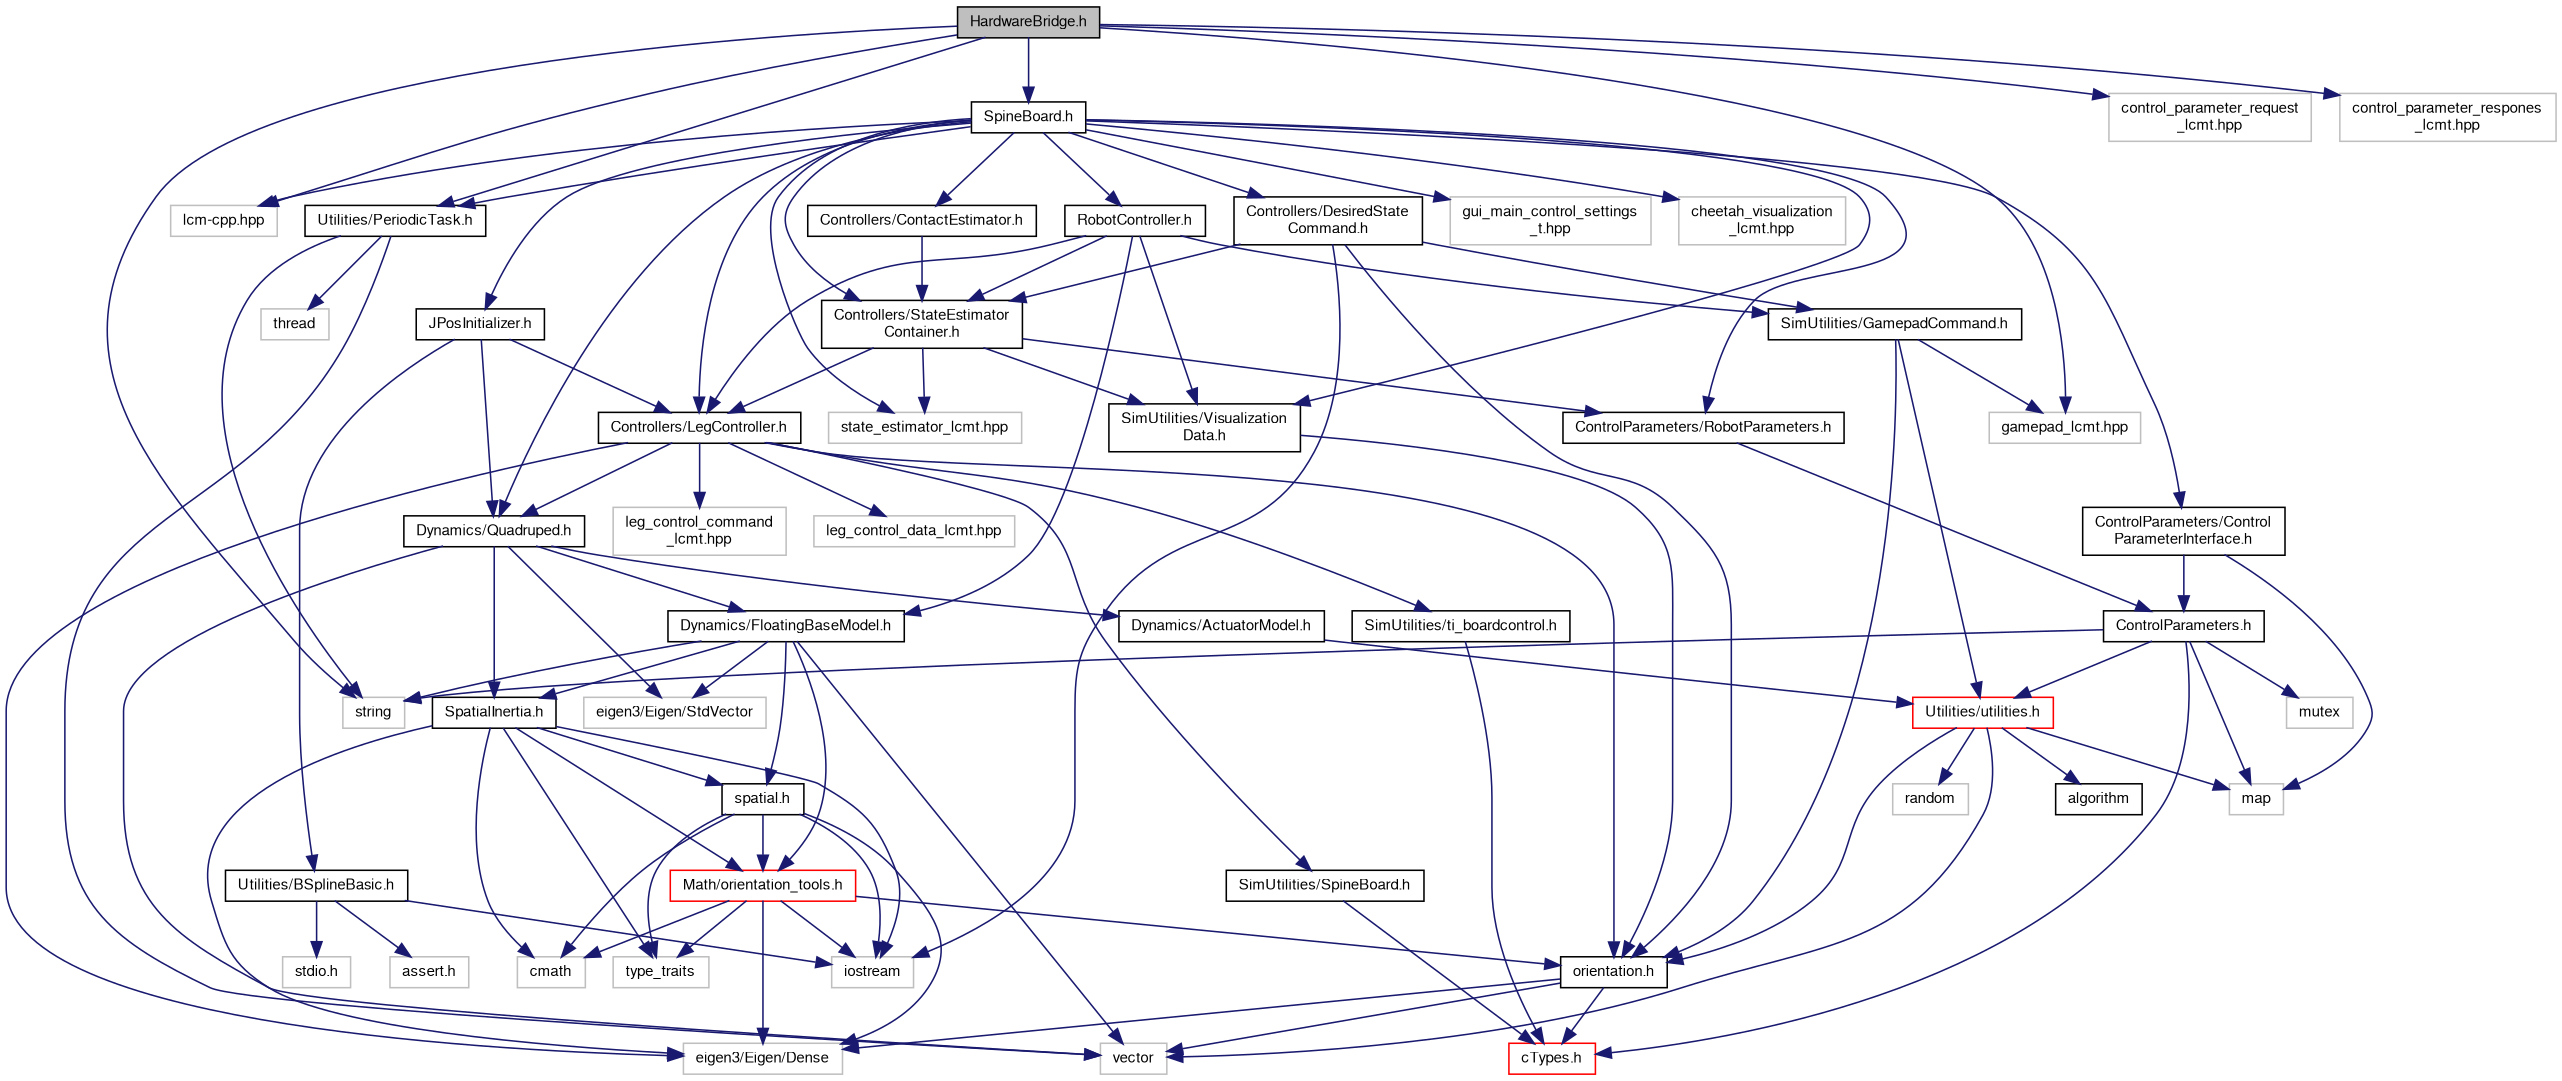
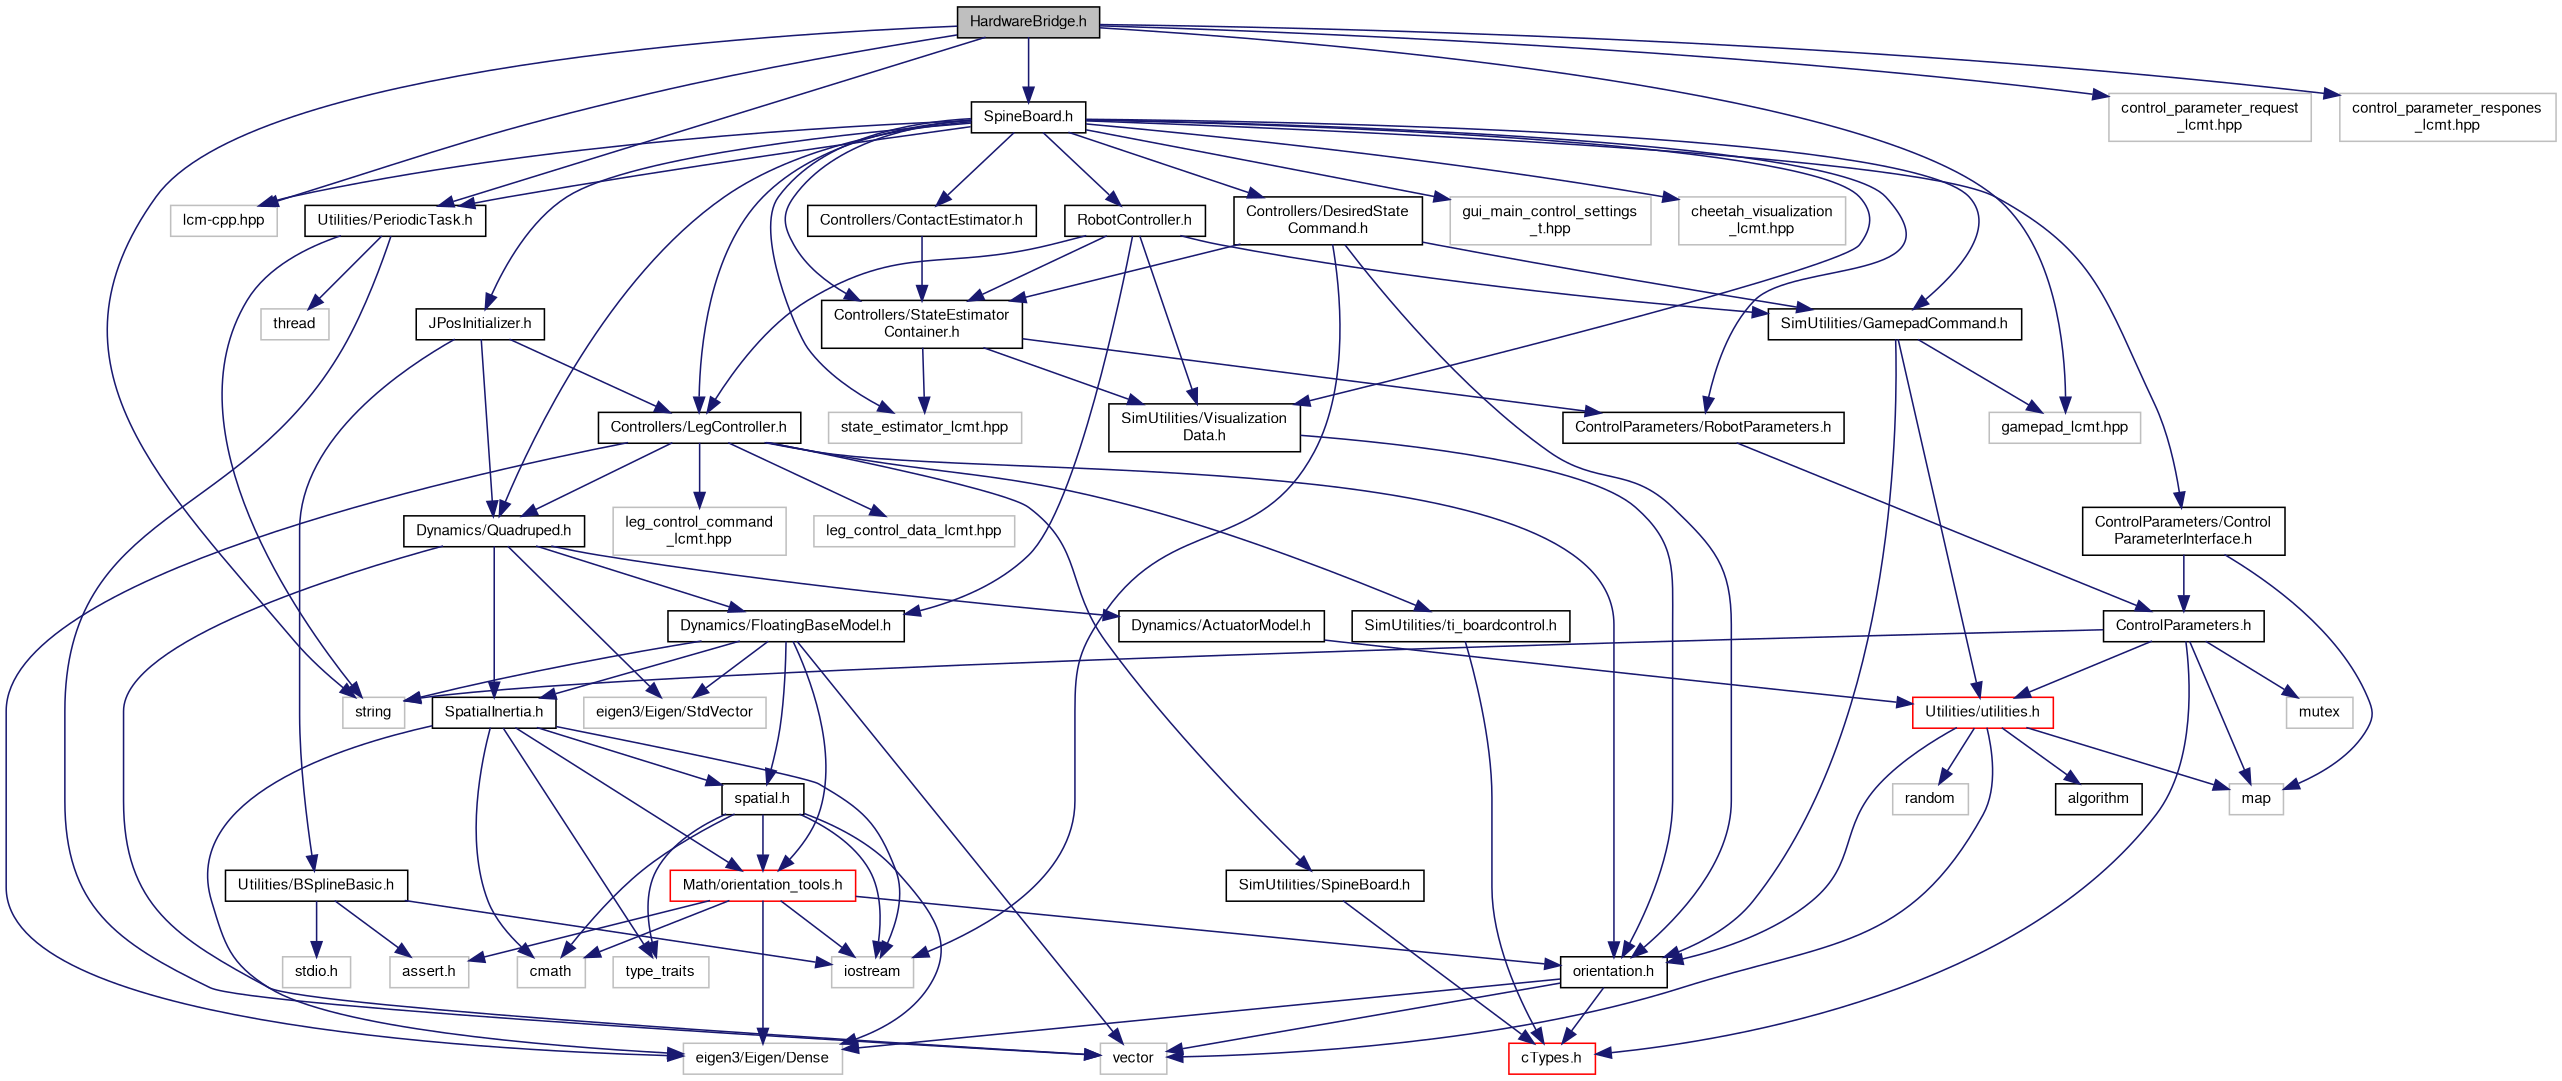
edge "SpineBoard.h" -> "SimUtilities/GamepadCommand.h": added
edge "Controllers/StateEstimator Container.h" -> "Controllers/LegController.h": removed
edge "Math/orientation_tools.h" -> "type_traits": now "Math/orientation_tools.h" -> "assert.h"
